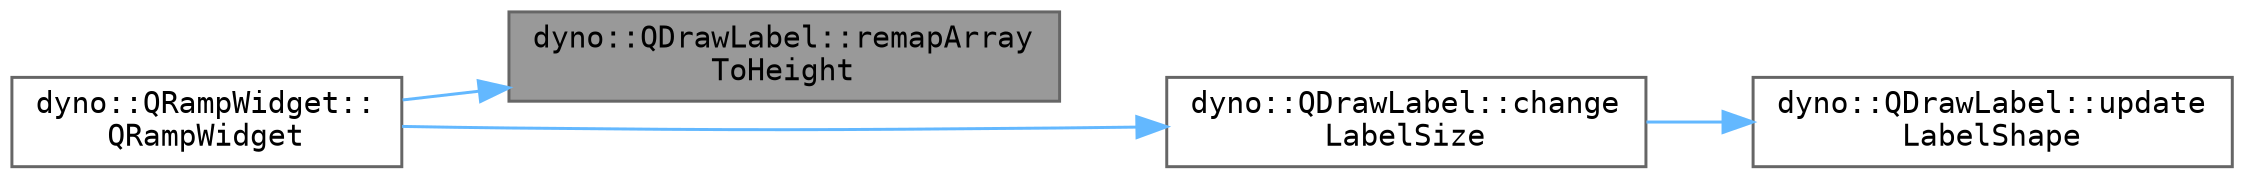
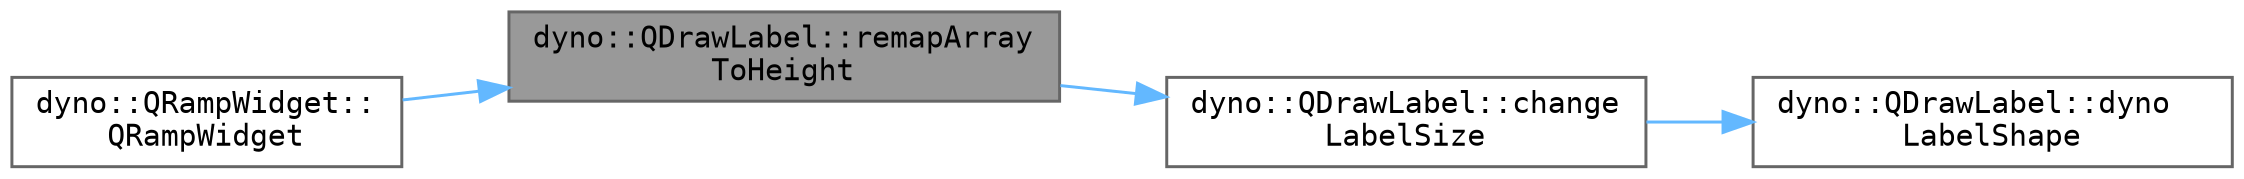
node "dyno::QDrawLabel::update LabelShape": label "dyno::QDrawLabel::update LabelShape" -> "dyno::QDrawLabel::dyno LabelShape"
edge "dyno::QRampWidget:: QRampWidget" -> "dyno::QDrawLabel::change LabelSize": now "dyno::QDrawLabel::remapArray ToHeight" -> "dyno::QDrawLabel::change LabelSize"
